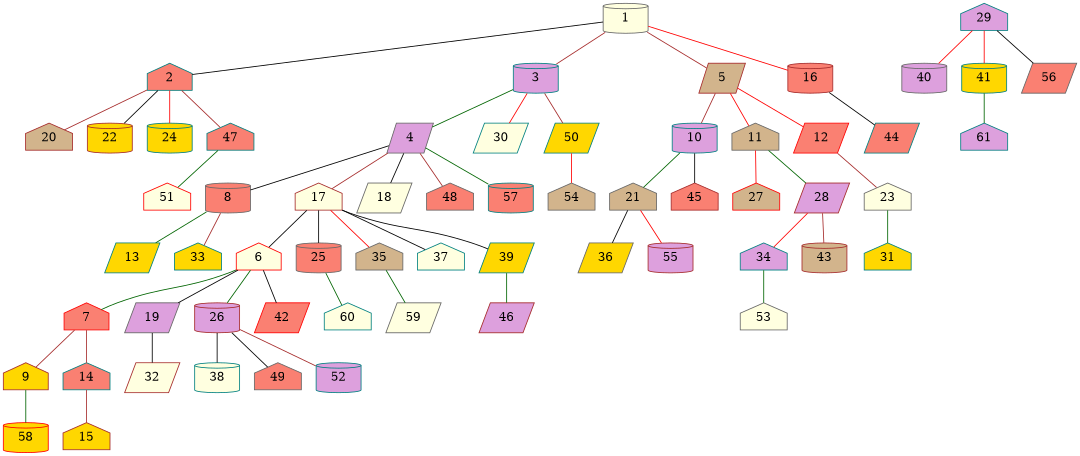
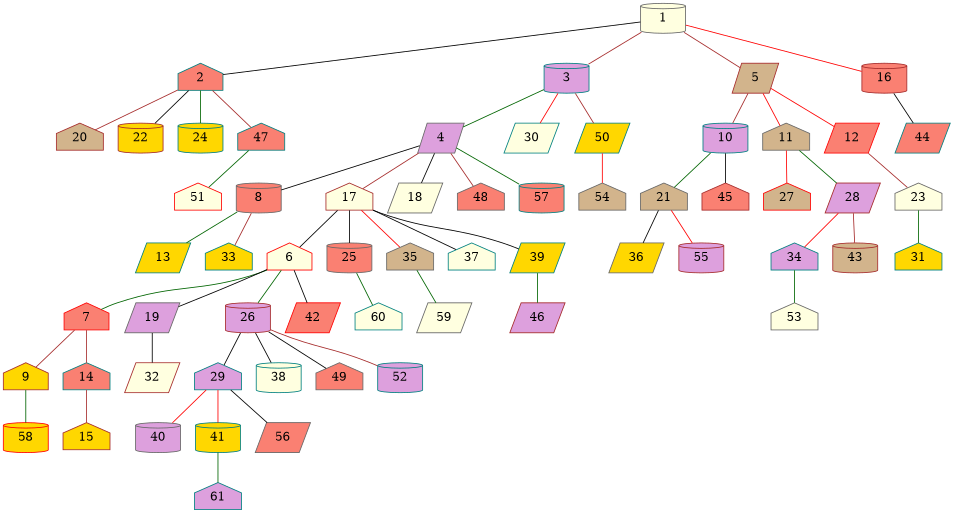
edge "2" -- "24": color red -> darkgreen
edge "26" -- "29": added
